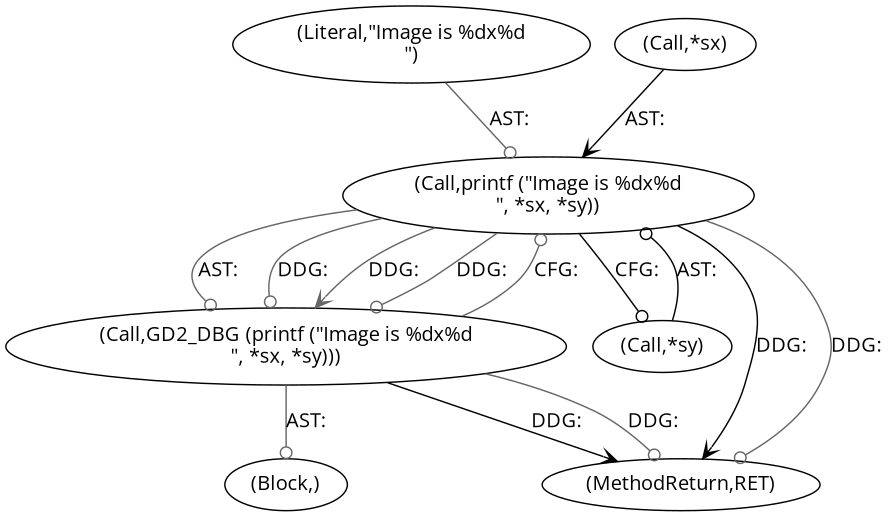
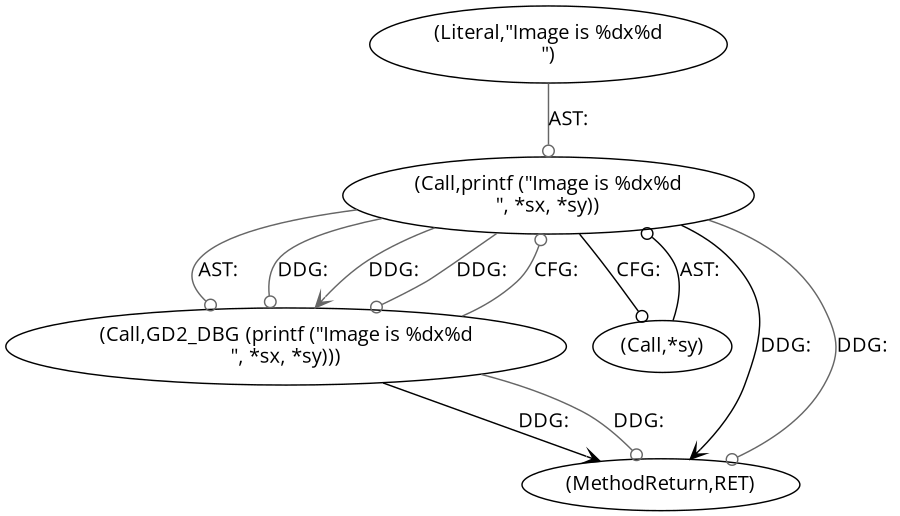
node "(Call,*sx)": removed
node "(Block,)": removed
